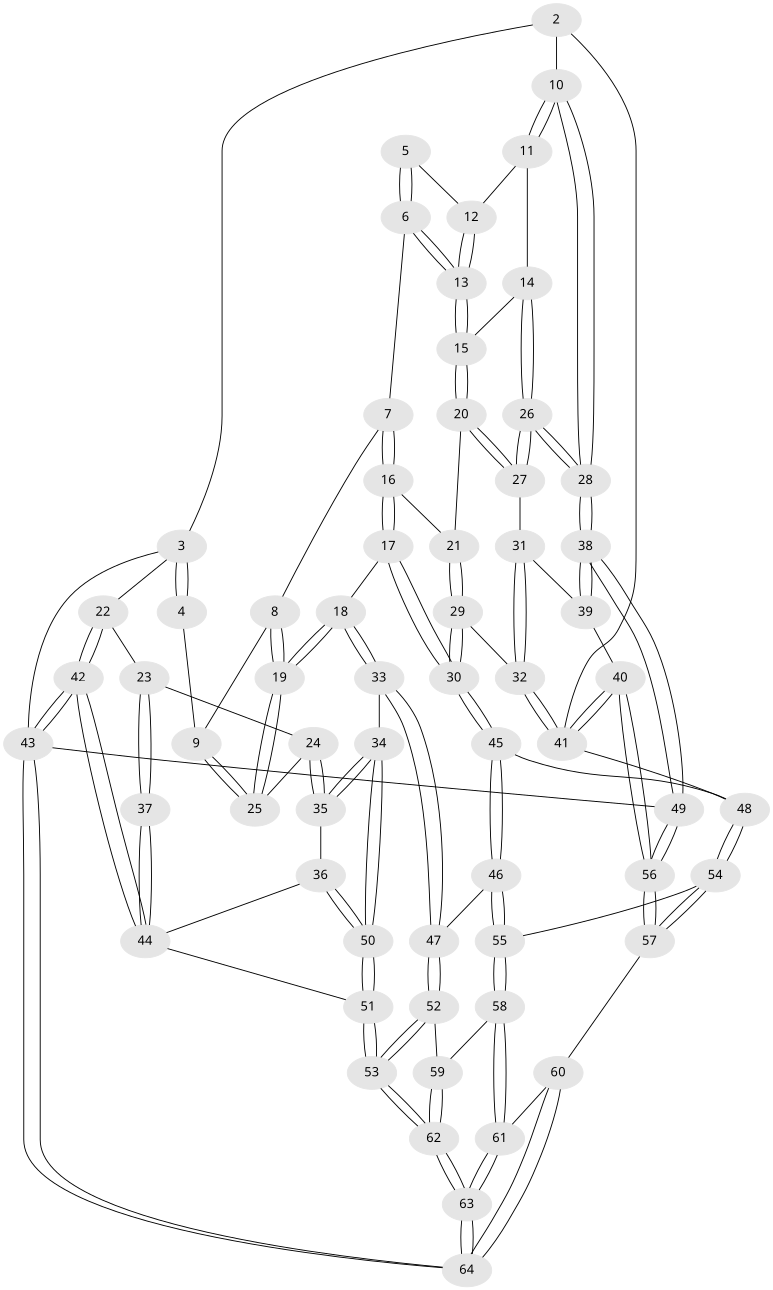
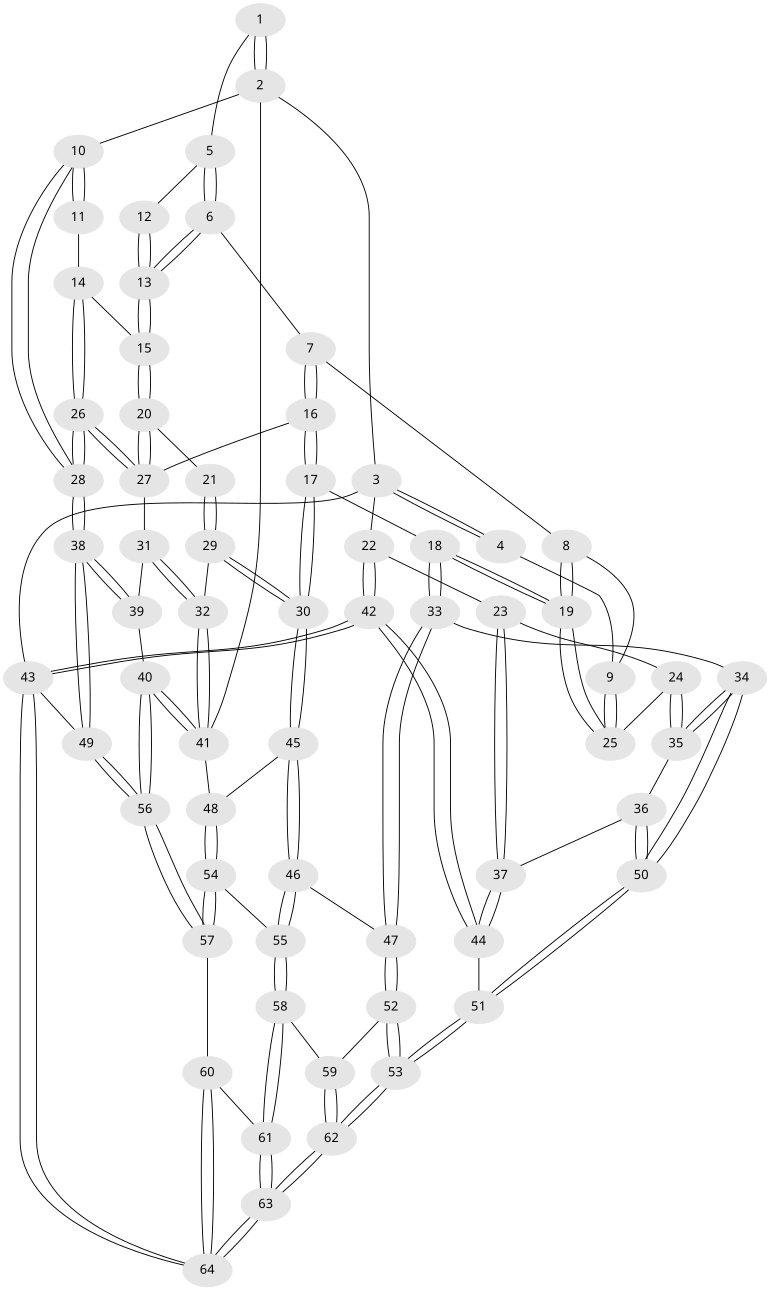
node "1": added
edge "11" -- "12": removed
edge "16" -- "21": now "16" -- "27"
edge "36" -- "44": now "36" -- "37"
